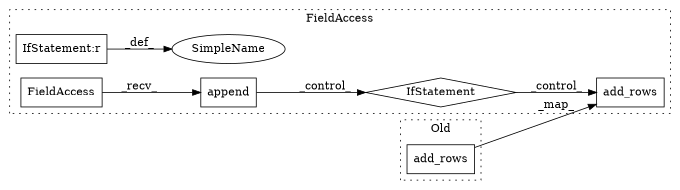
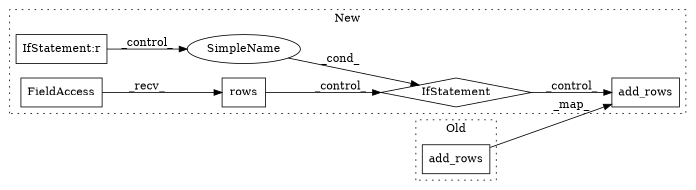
cluster "FieldAccess": label "FieldAccess" -> "New"
edge "IfStatement:r" -> "SimpleName": label "_def_" -> "_control_"
edge "SimpleName" -> "IfStatement": added, label "_cond_"
node "append": label "append" -> "rows"
